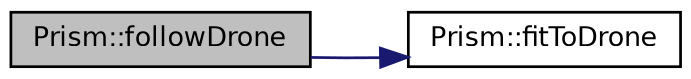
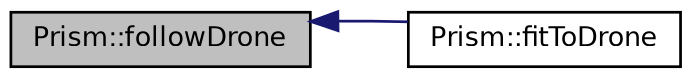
edge "Prism::followDrone" -> "Prism::fitToDrone": reversed
